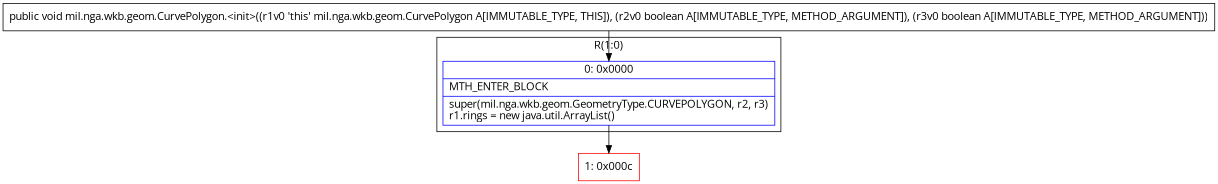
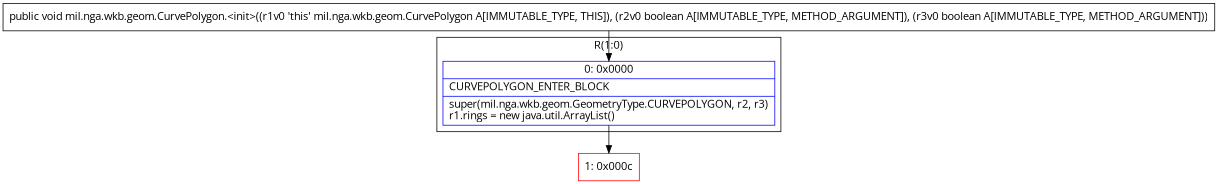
node "0: 0x0000": text "MTH_ENTER_BLOCK" -> "CURVEPOLYGON_ENTER_BLOCK"
